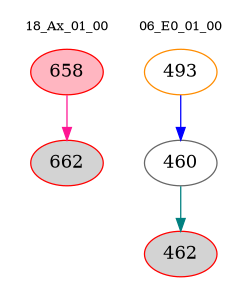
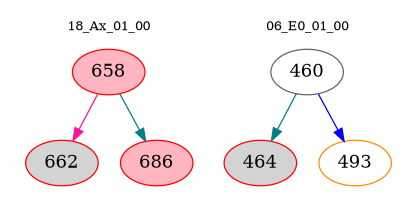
edge "493" -> "460": reversed
node "686": added
node "462": label "462" -> "464"
